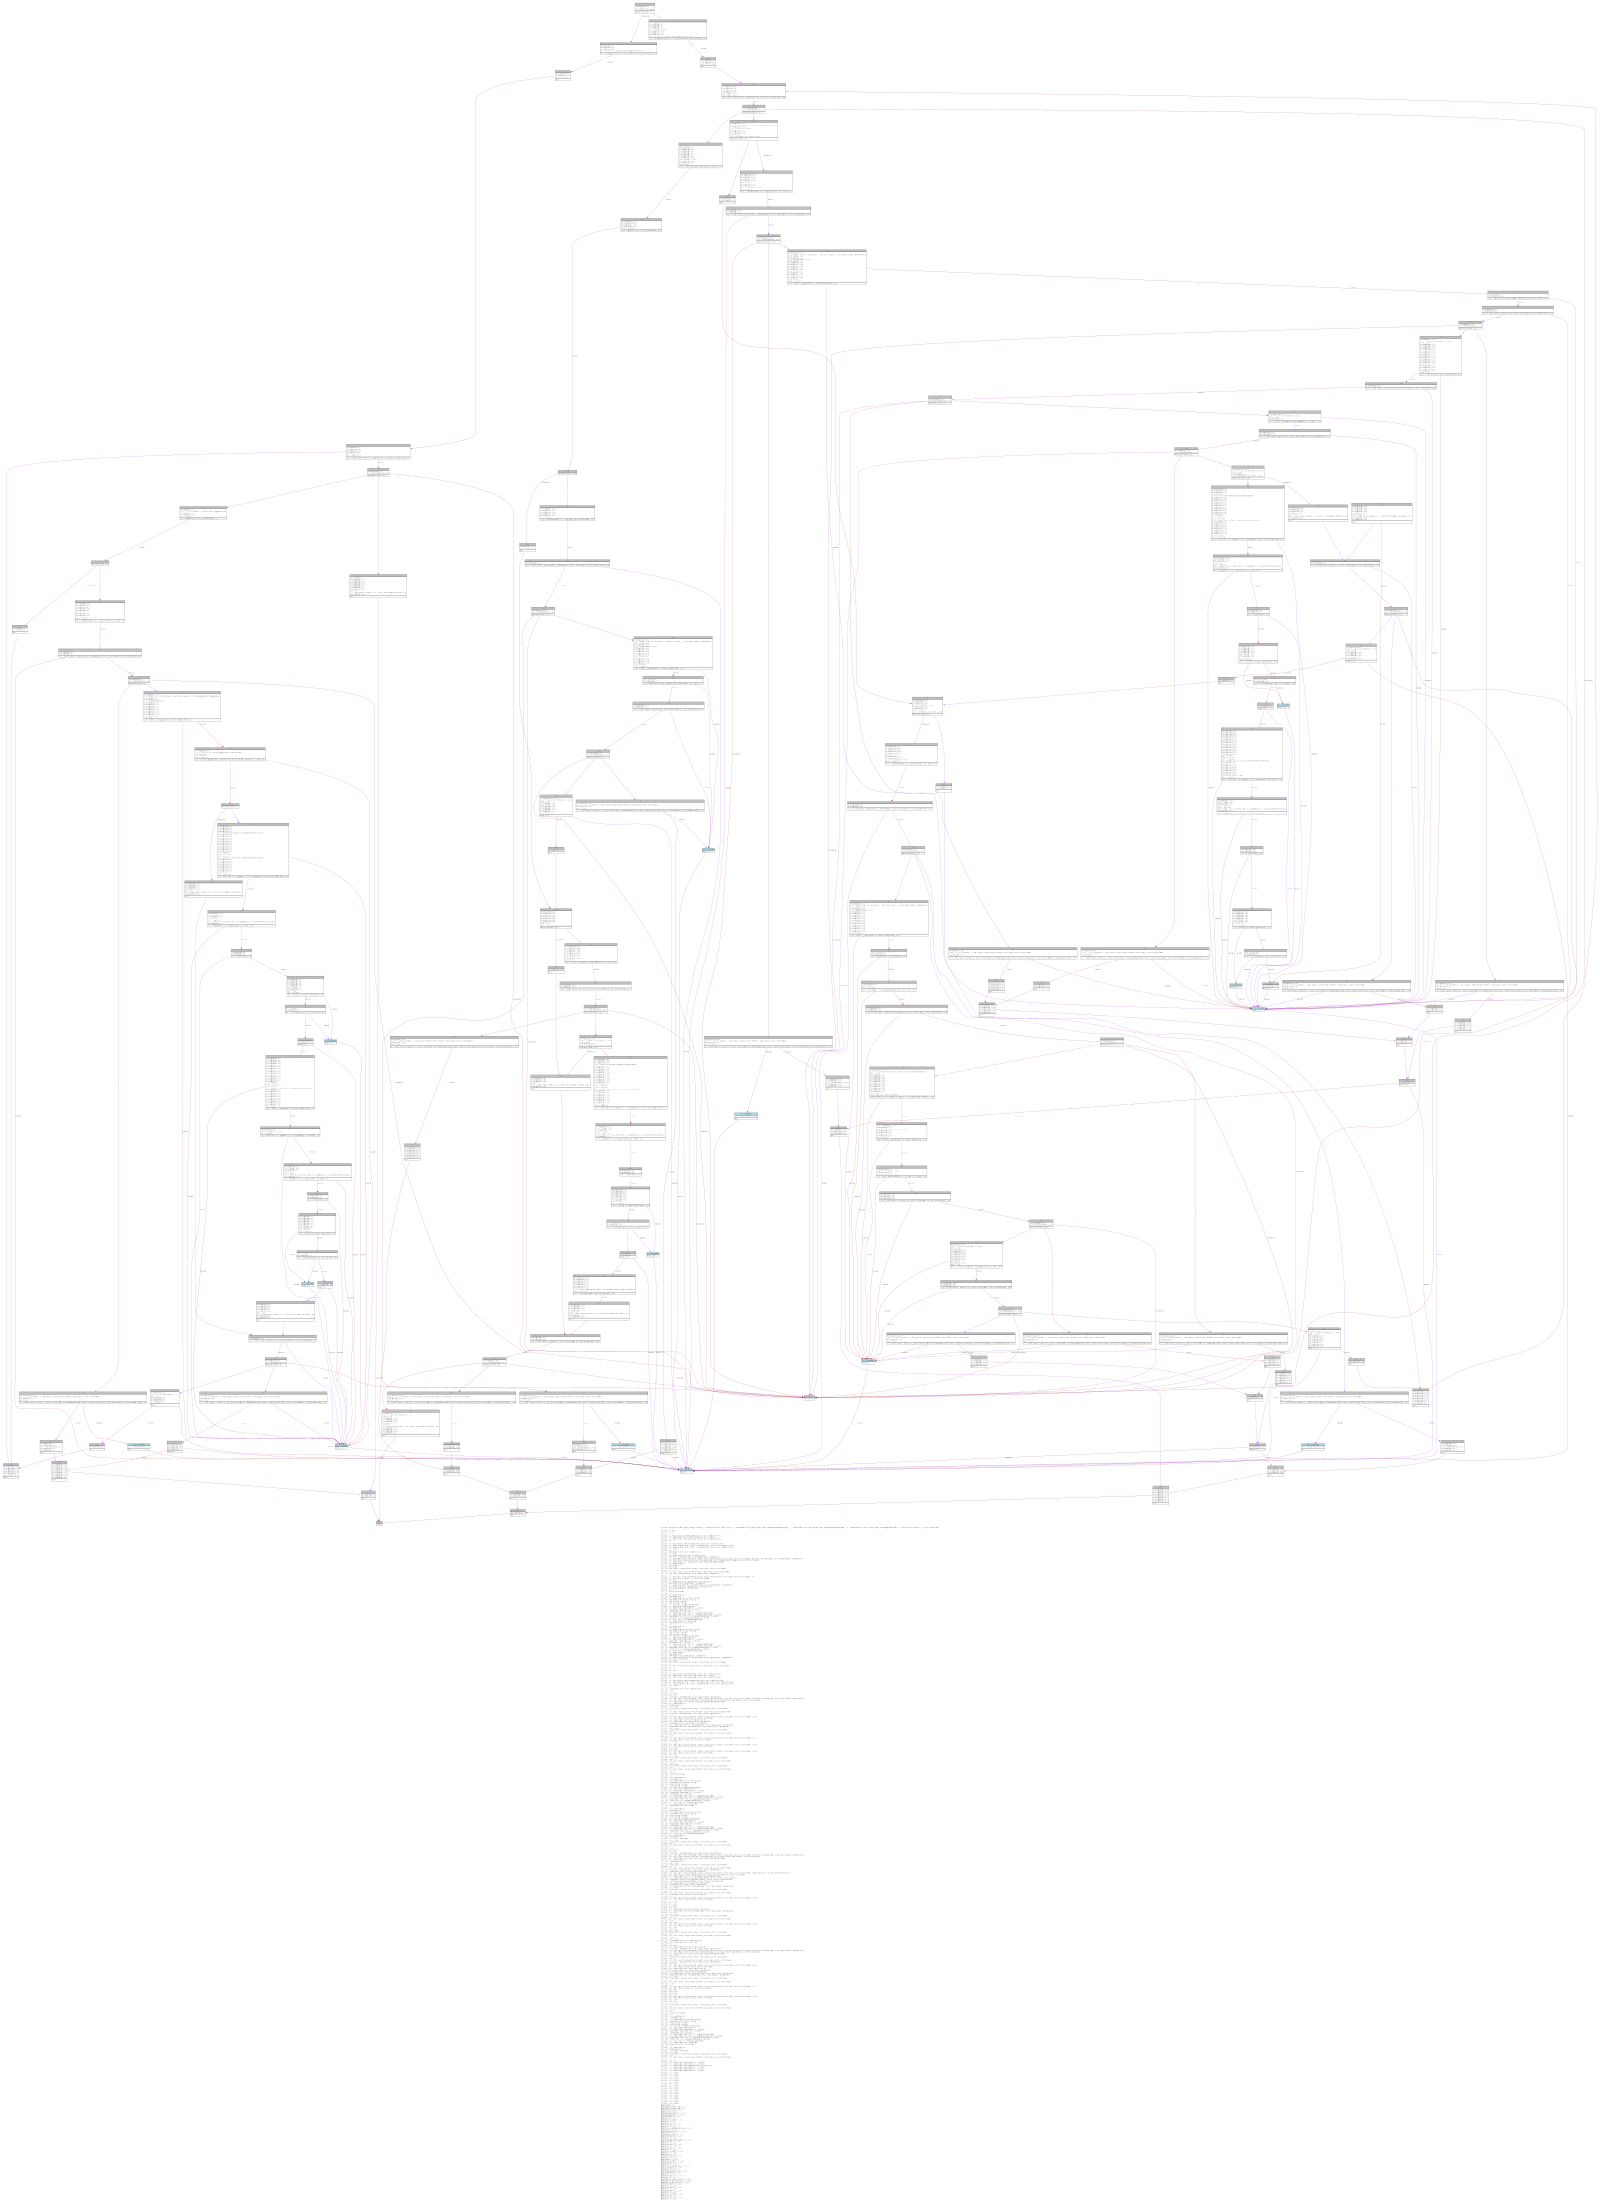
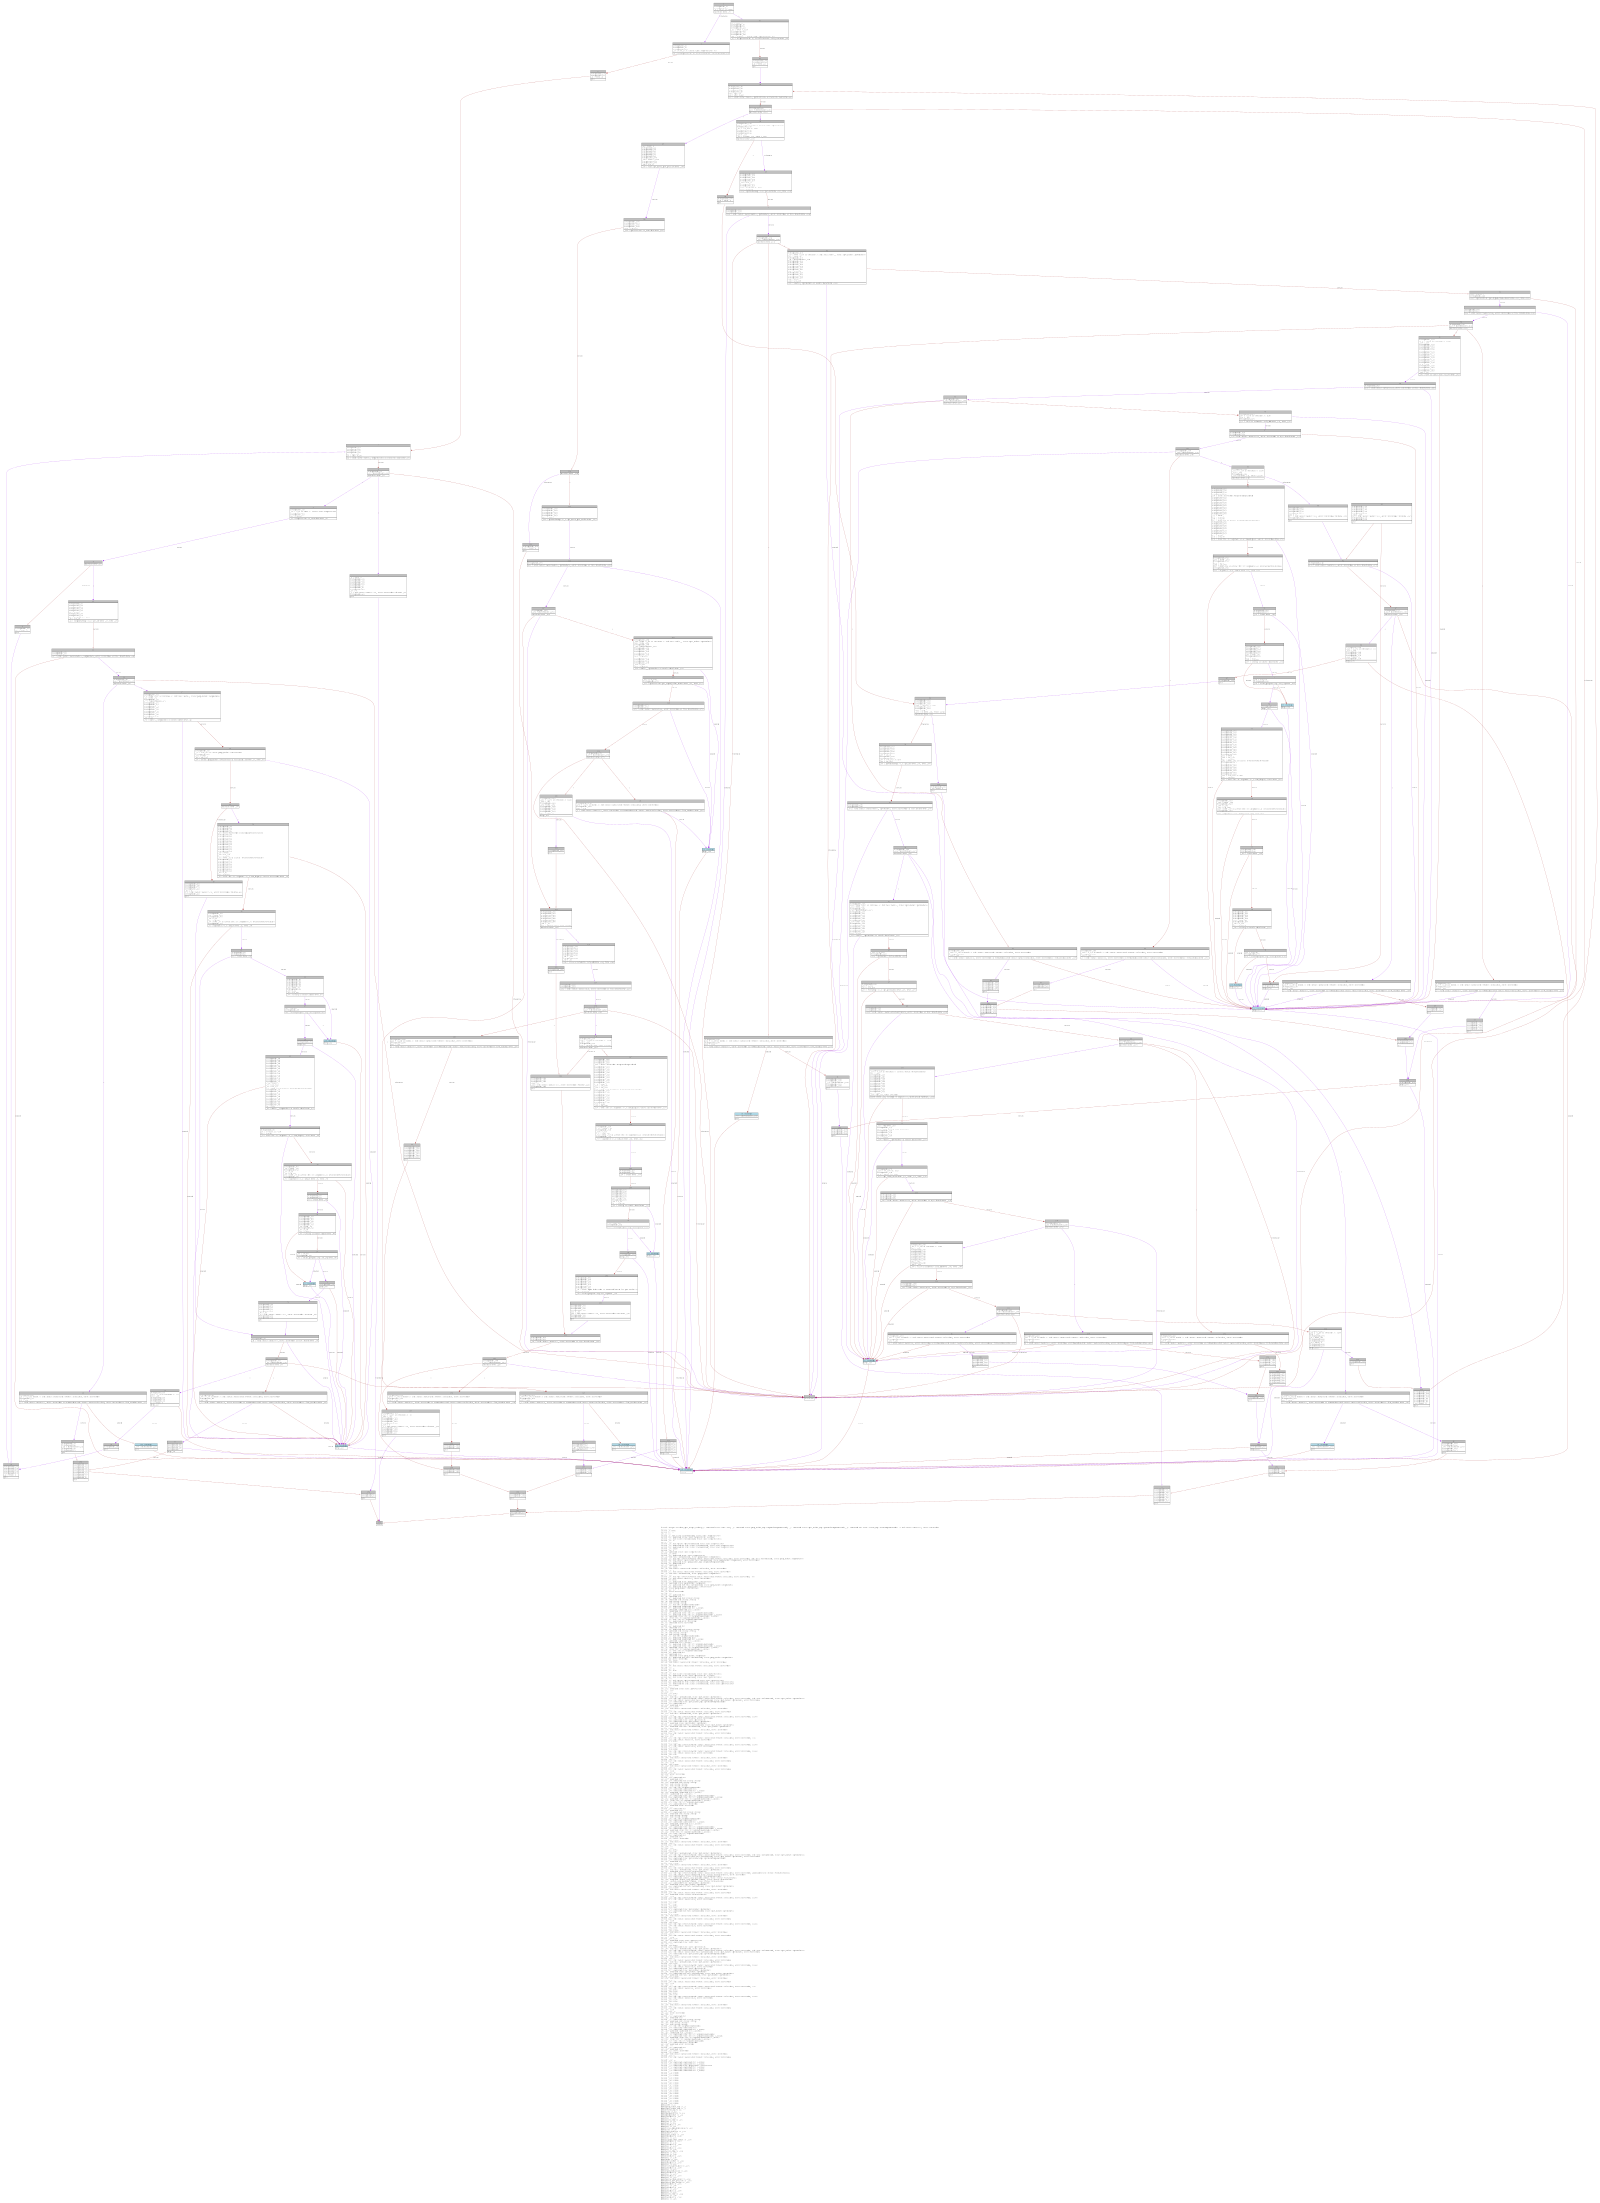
edge "23" -> "178 (cleanup)": label "unwind" -> "0"
